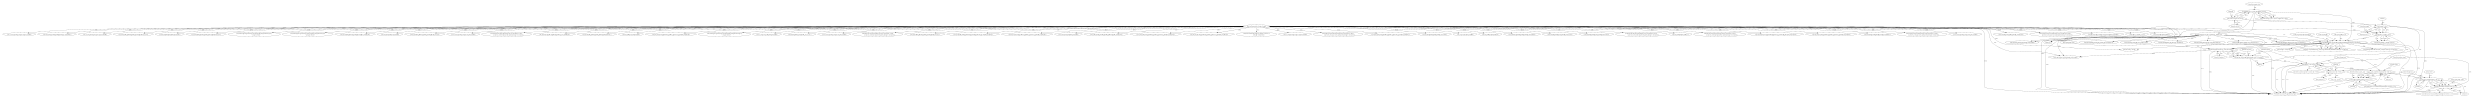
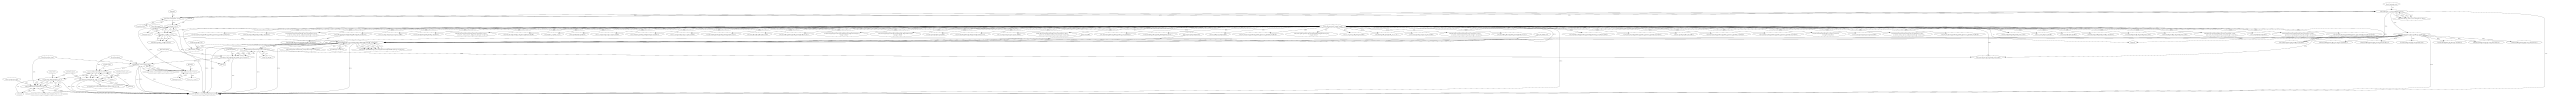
edge "(MethodParameterIn,Image *image)" -> "(Call,SetImageMonochrome(image,&image->exception))": now "(Call,IsHighDynamicRangeImage(image,&image->exception))" -> "(Call,SetImageMonochrome(image,&image->exception))"
